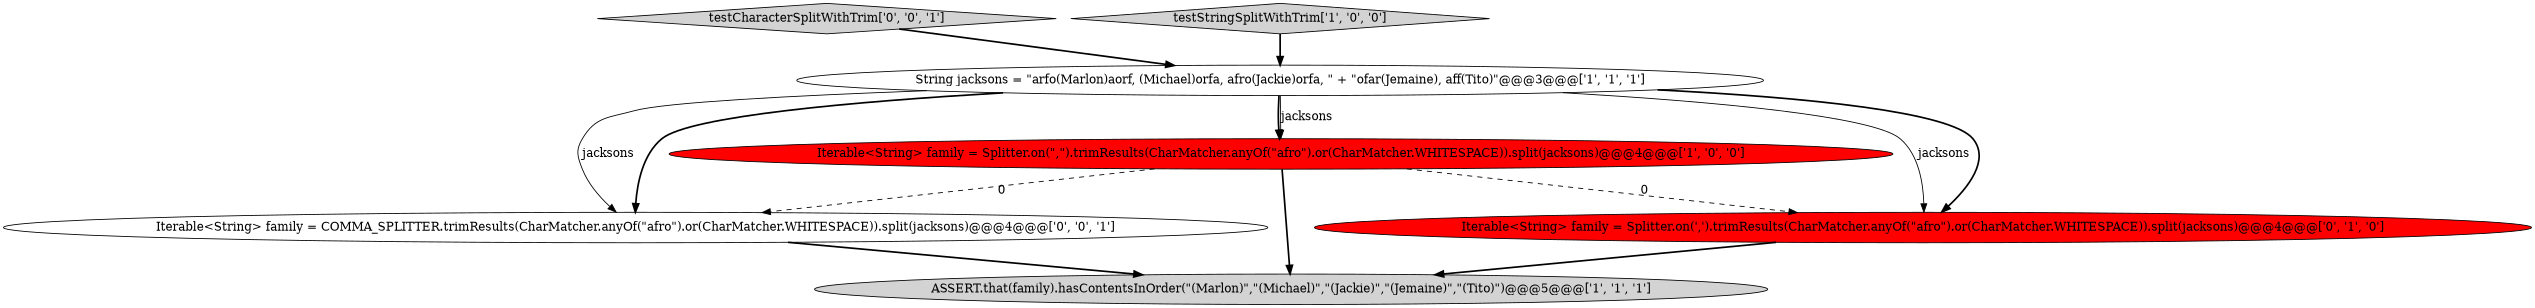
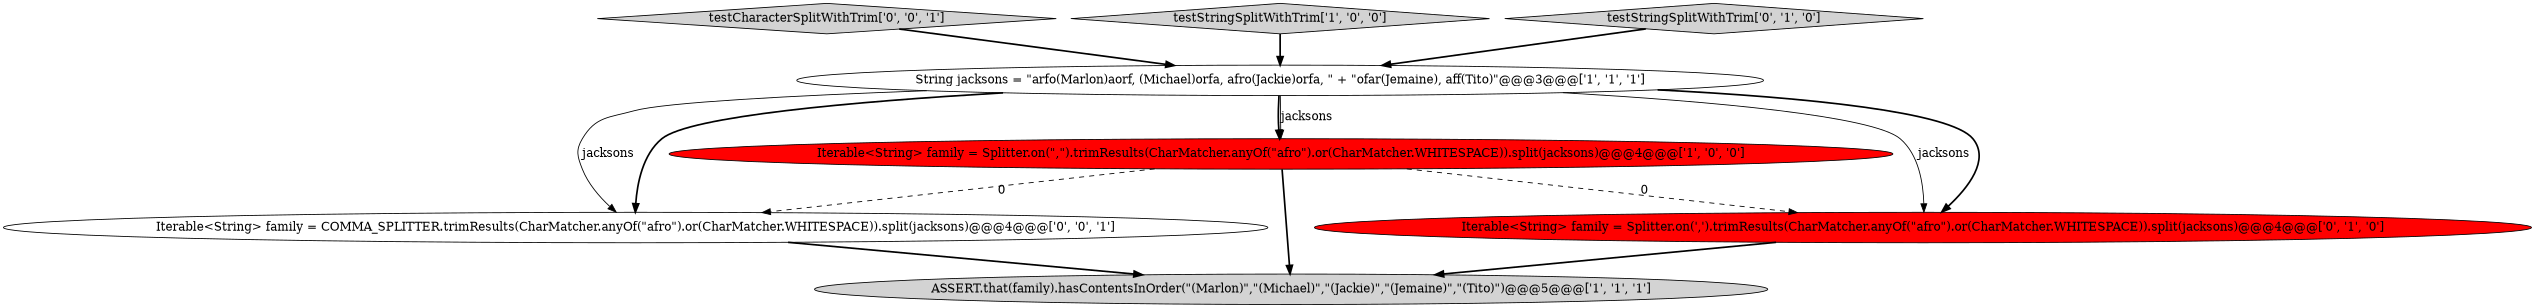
node "testStringSplitWithTrim['0', '1', '0']": added
